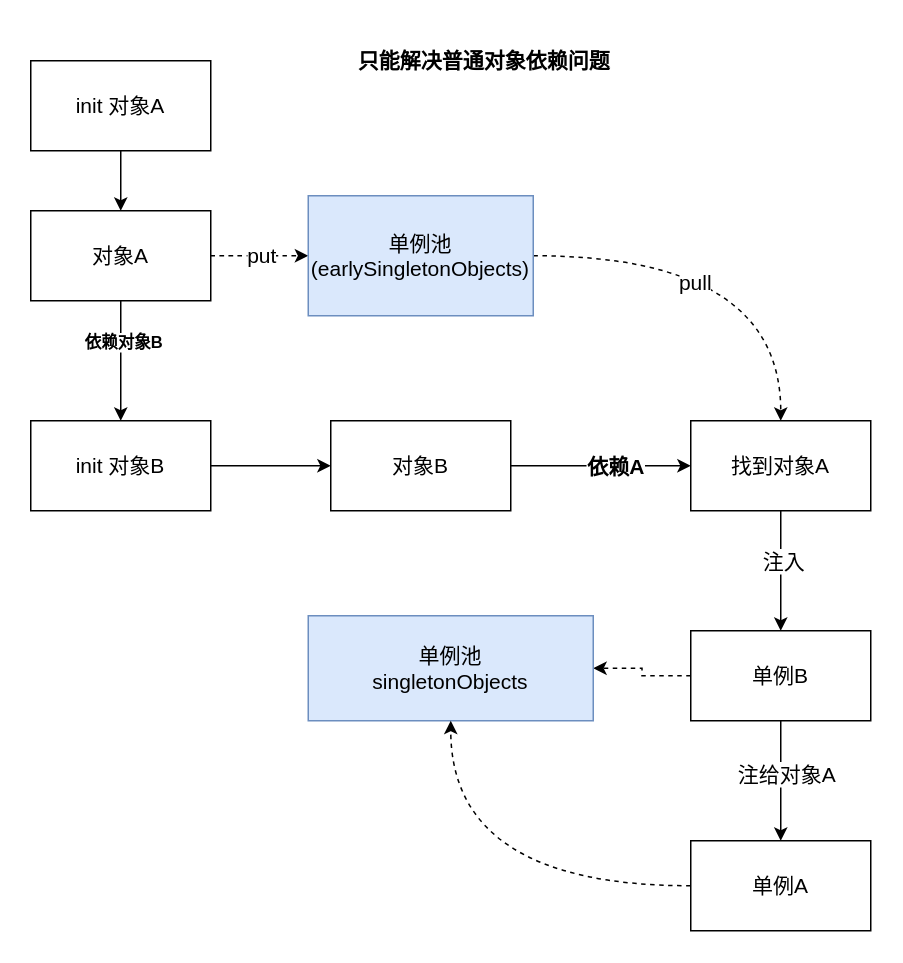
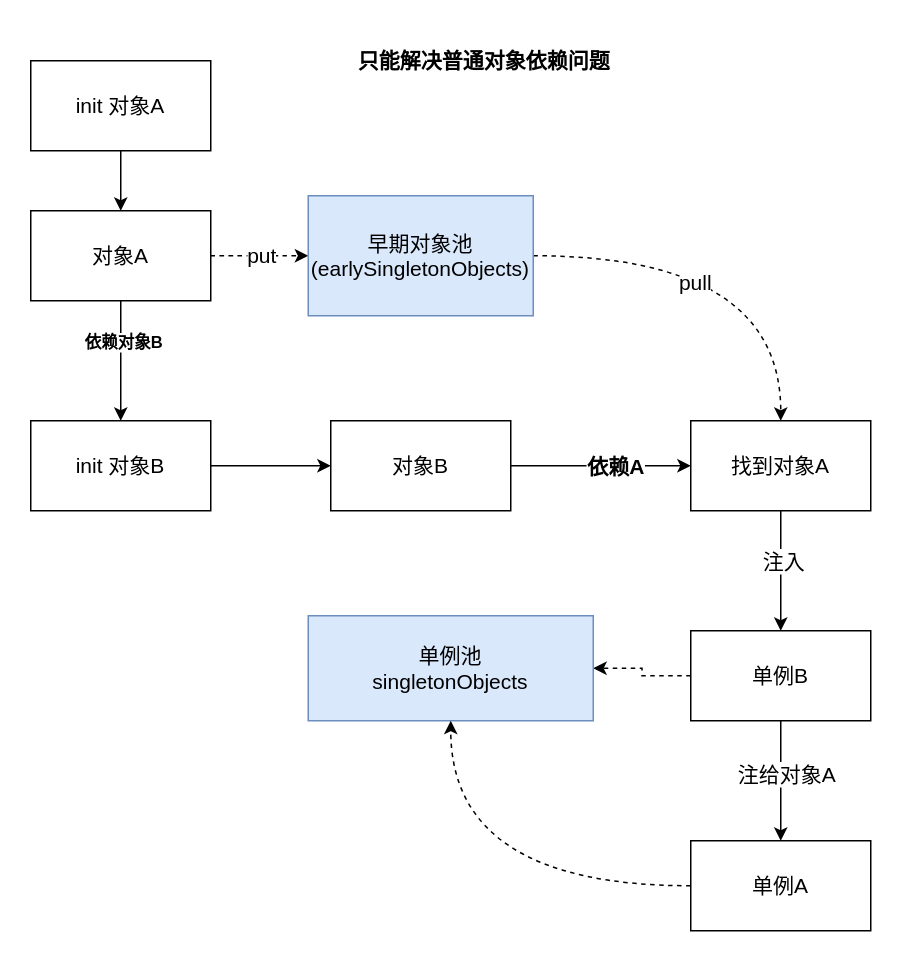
node "单例池 (earlySingletonObjects)": label "单例池 (earlySingletonObjects)" -> "早期对象池 (earlySingletonObjects)"
